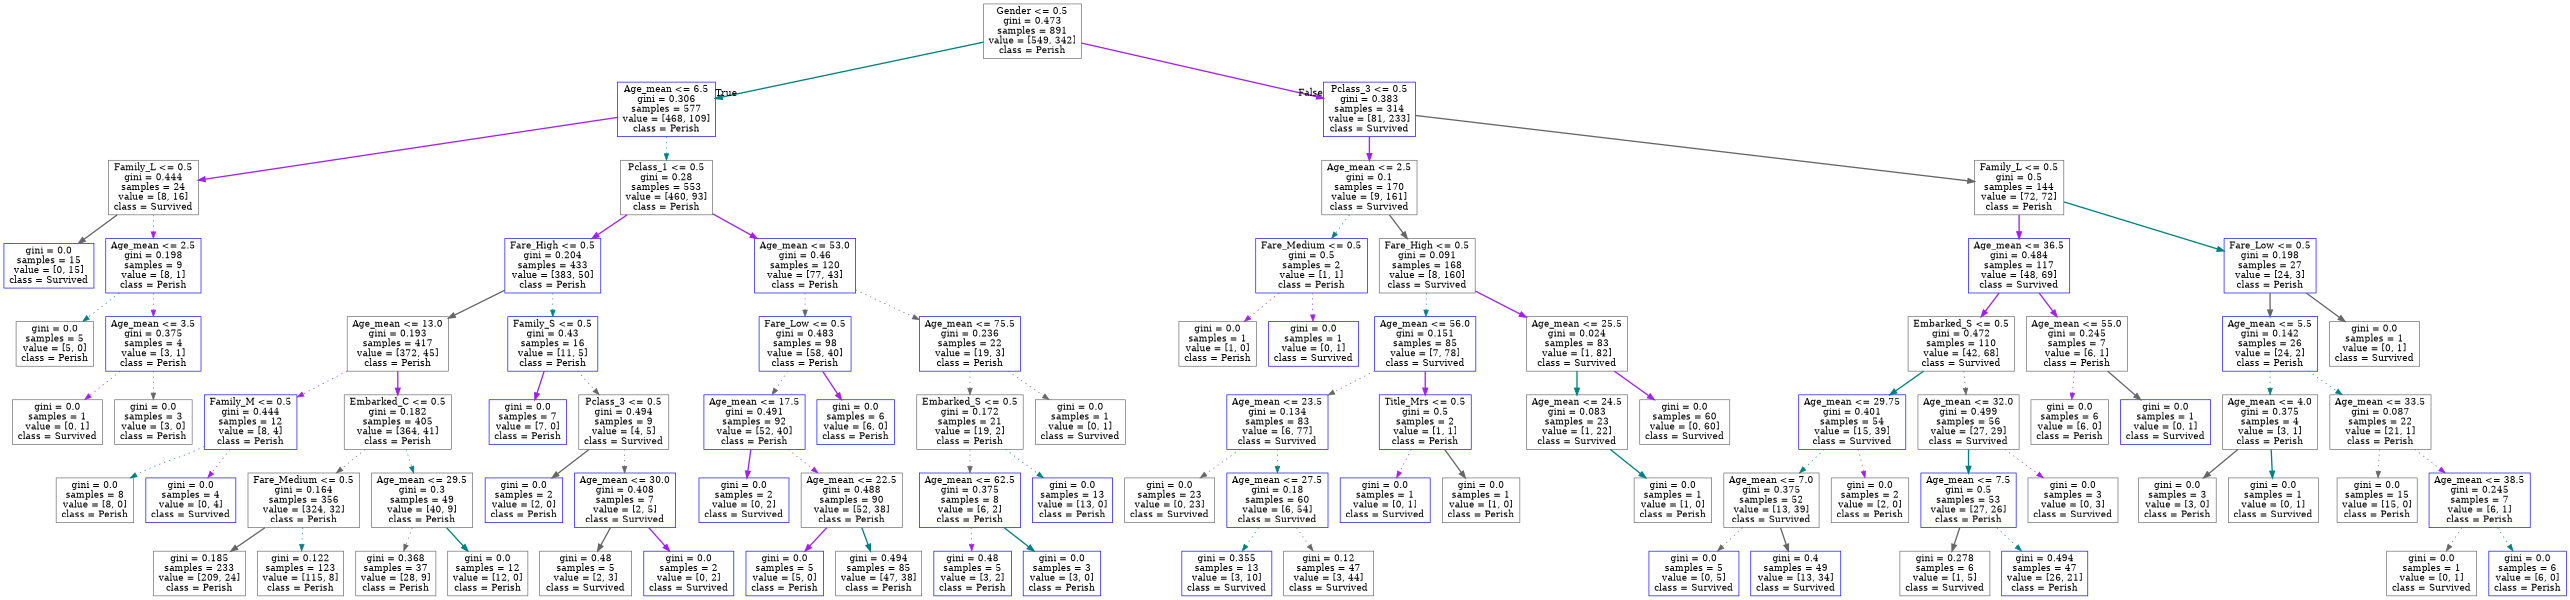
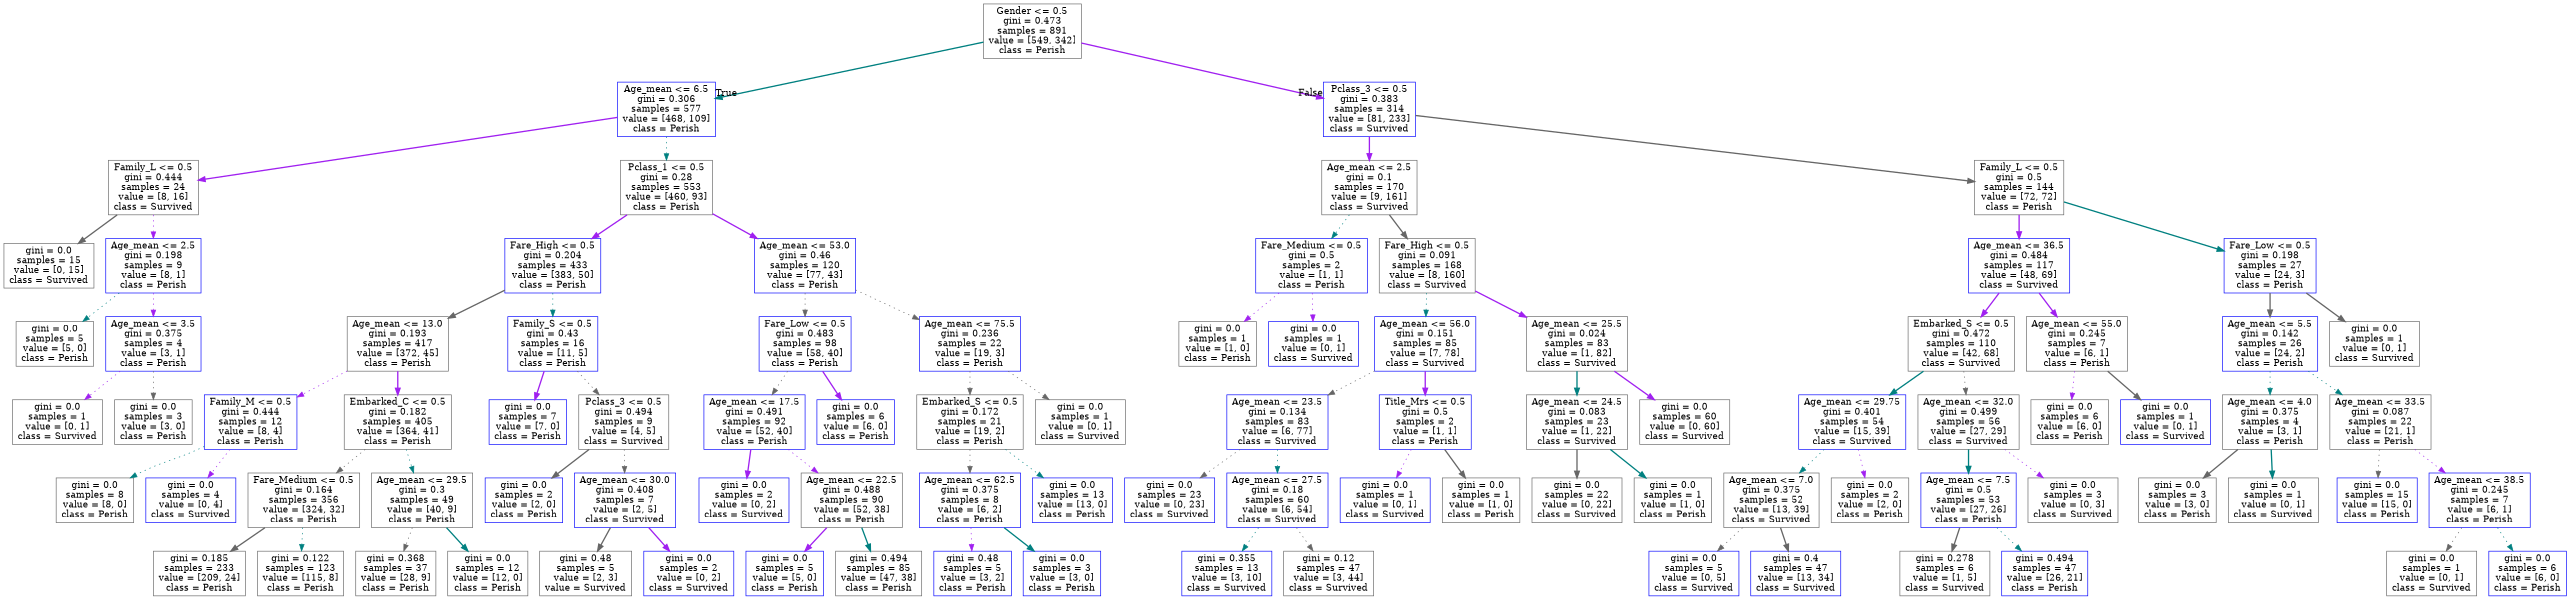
node "gini = 0.0 samples = 15 value = [0, 15] class = Survived": color blue -> gray40
node "gini = 0.0 samples = 23 value = [0, 23] class = Survived": color gray40 -> blue
node "gini = 0.0 samples = 22 value = [0, 22] class = Survived": added
node "gini = 0.0 samples = 15 value = [15, 0] class = Perish": color gray40 -> blue
node "gini = 0.48 samples = 5 value = [2, 3] class = Survived": label "gini = 0.48 samples = 5 value = [2, 3] class = Survived" -> "gini = 0.48 samples = 5 value = [2, 3] value = Survived"
node "gini = 0.4 samples = 49 value = [13, 34] class = Survived": label "gini = 0.4 samples = 49 value = [13, 34] class = Survived" -> "gini = 0.4 samples = 47 value = [13, 34] class = Survived"
